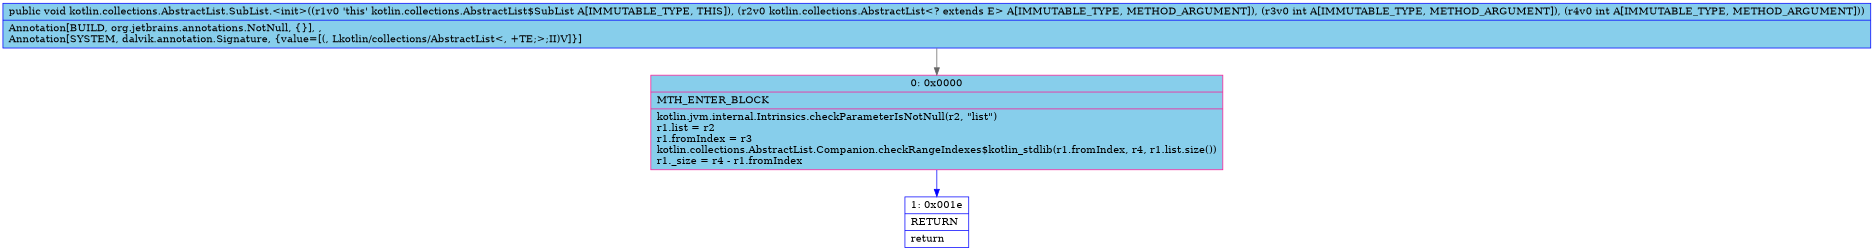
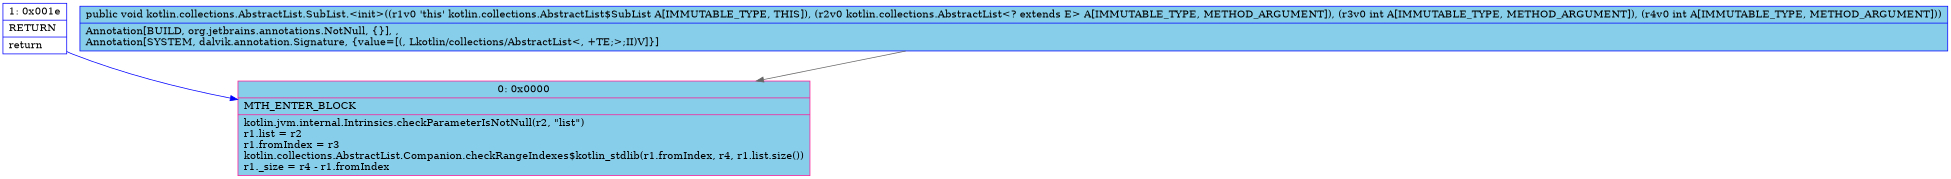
edge "0: 0x0000" -> "1: 0x001e": reversed
